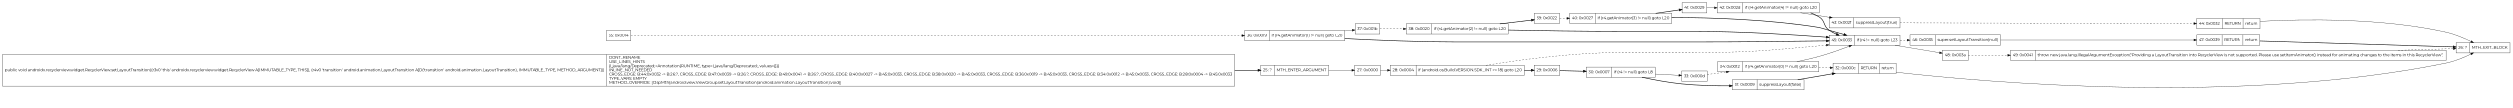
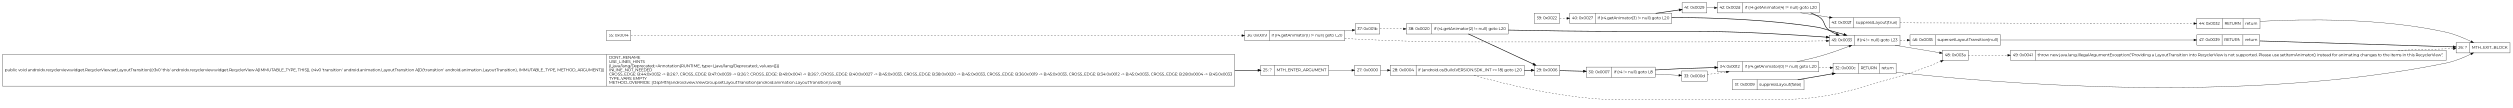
edge "38: 0x0020" -> "39: 0x0022": now "38: 0x0020" -> "29: 0x0006"
edge "36: 0x0019" -> "45: 0x0033": style bold -> dashed
edge "28: 0x0004" -> "45: 0x0033": now "28: 0x0004" -> "48: 0x003a"
edge "30: 0x0007" -> "31: 0x0009": now "30: 0x0007" -> "34: 0x0012"
